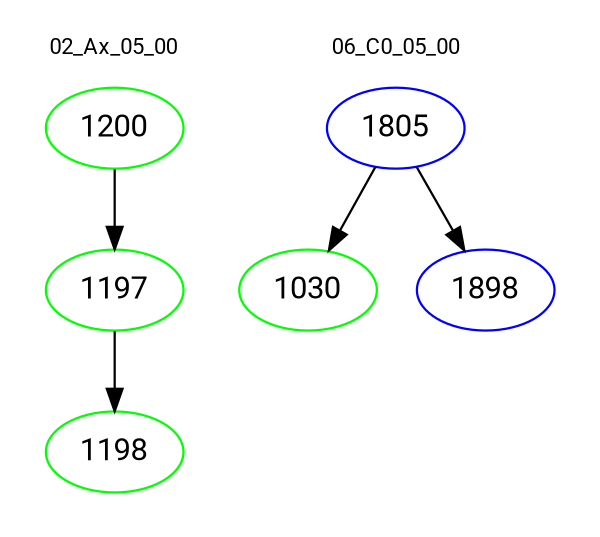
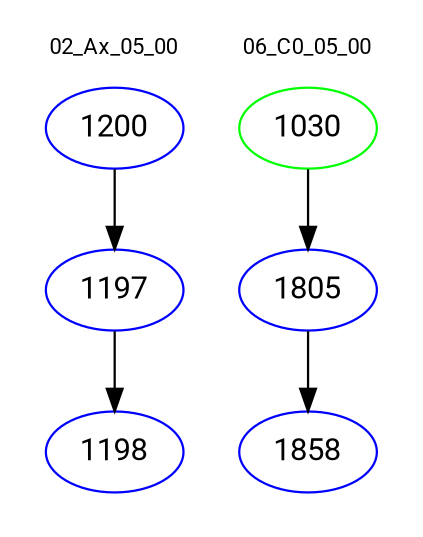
node "1200": color green -> blue
edge "1805" -> "1030": reversed
node "1197": color green -> blue
node "1898": label "1898" -> "1858"
node "1198": color green -> blue
